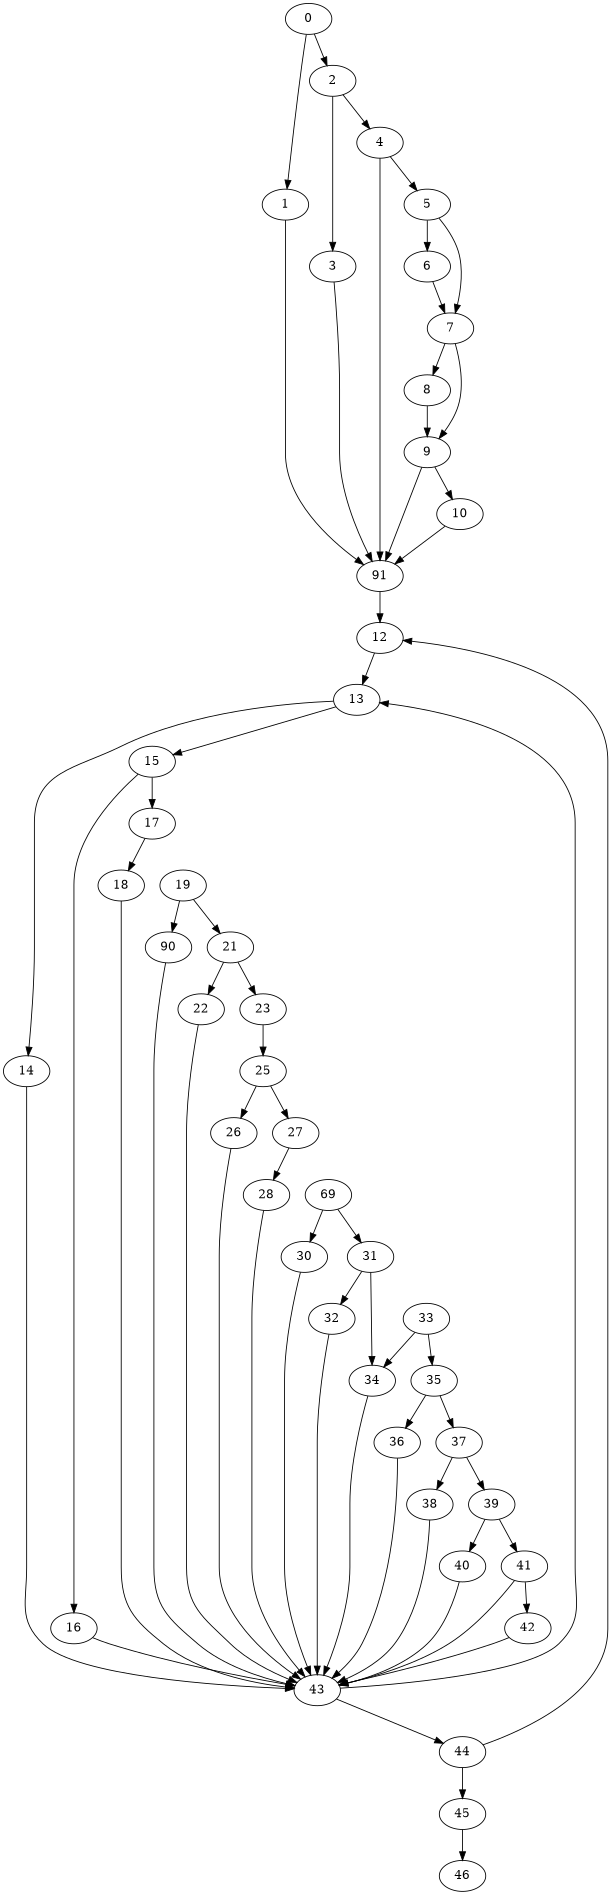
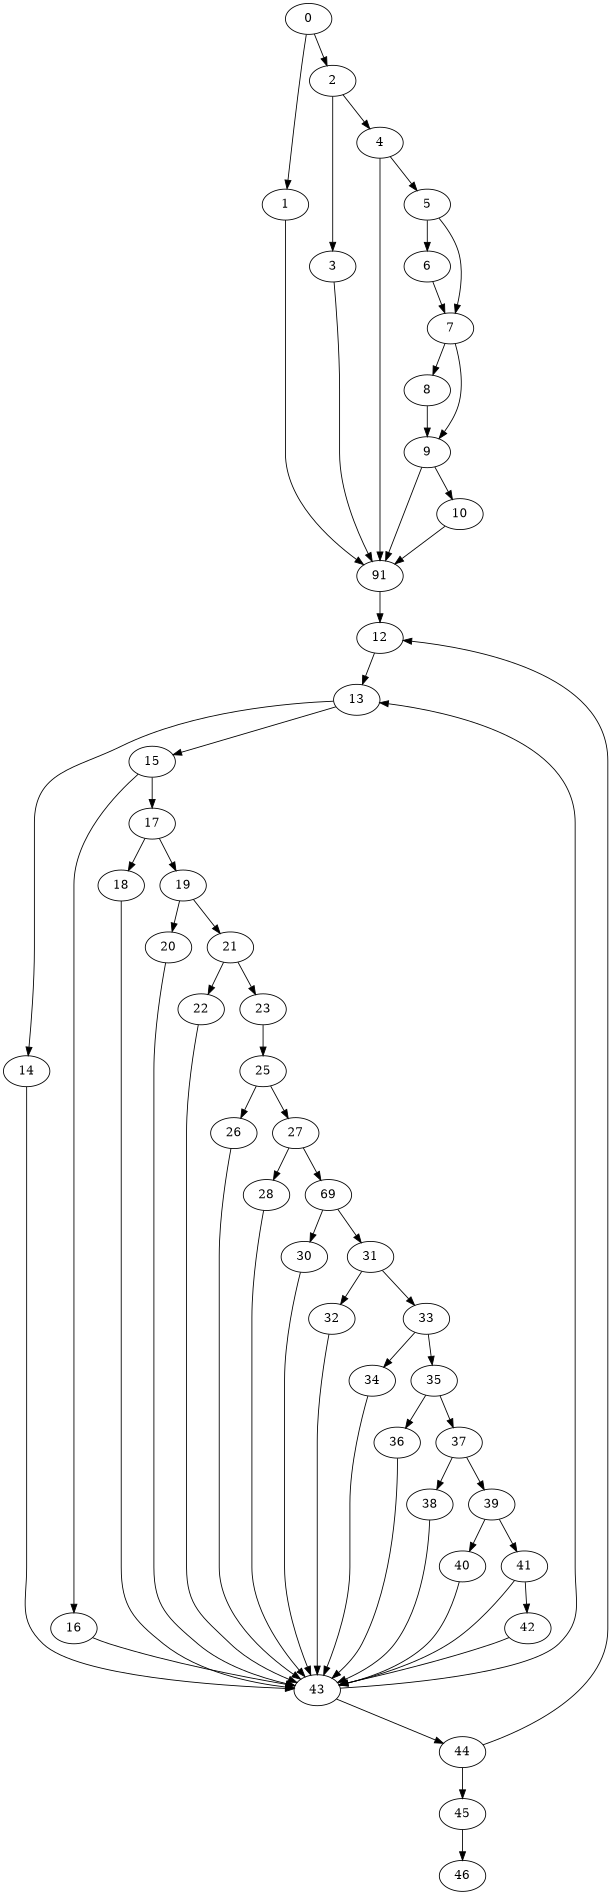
edge "17" -> "19": added
node "90": label "90" -> "20"
edge "27" -> "69": added
edge "31" -> "34": now "31" -> "33"
